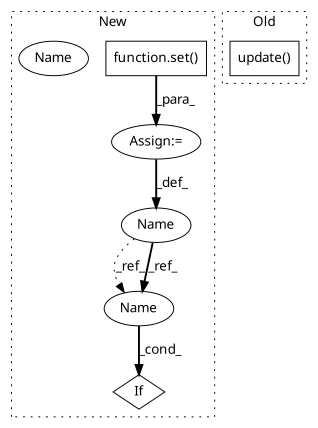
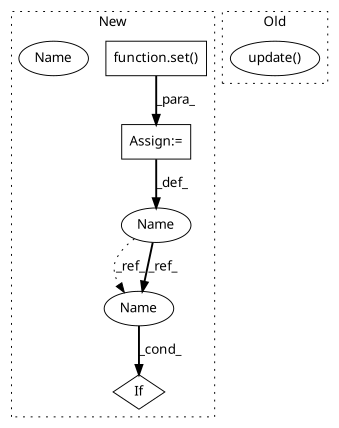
node "update()": shape box -> ellipse
node "Assign:=": shape ellipse -> box
